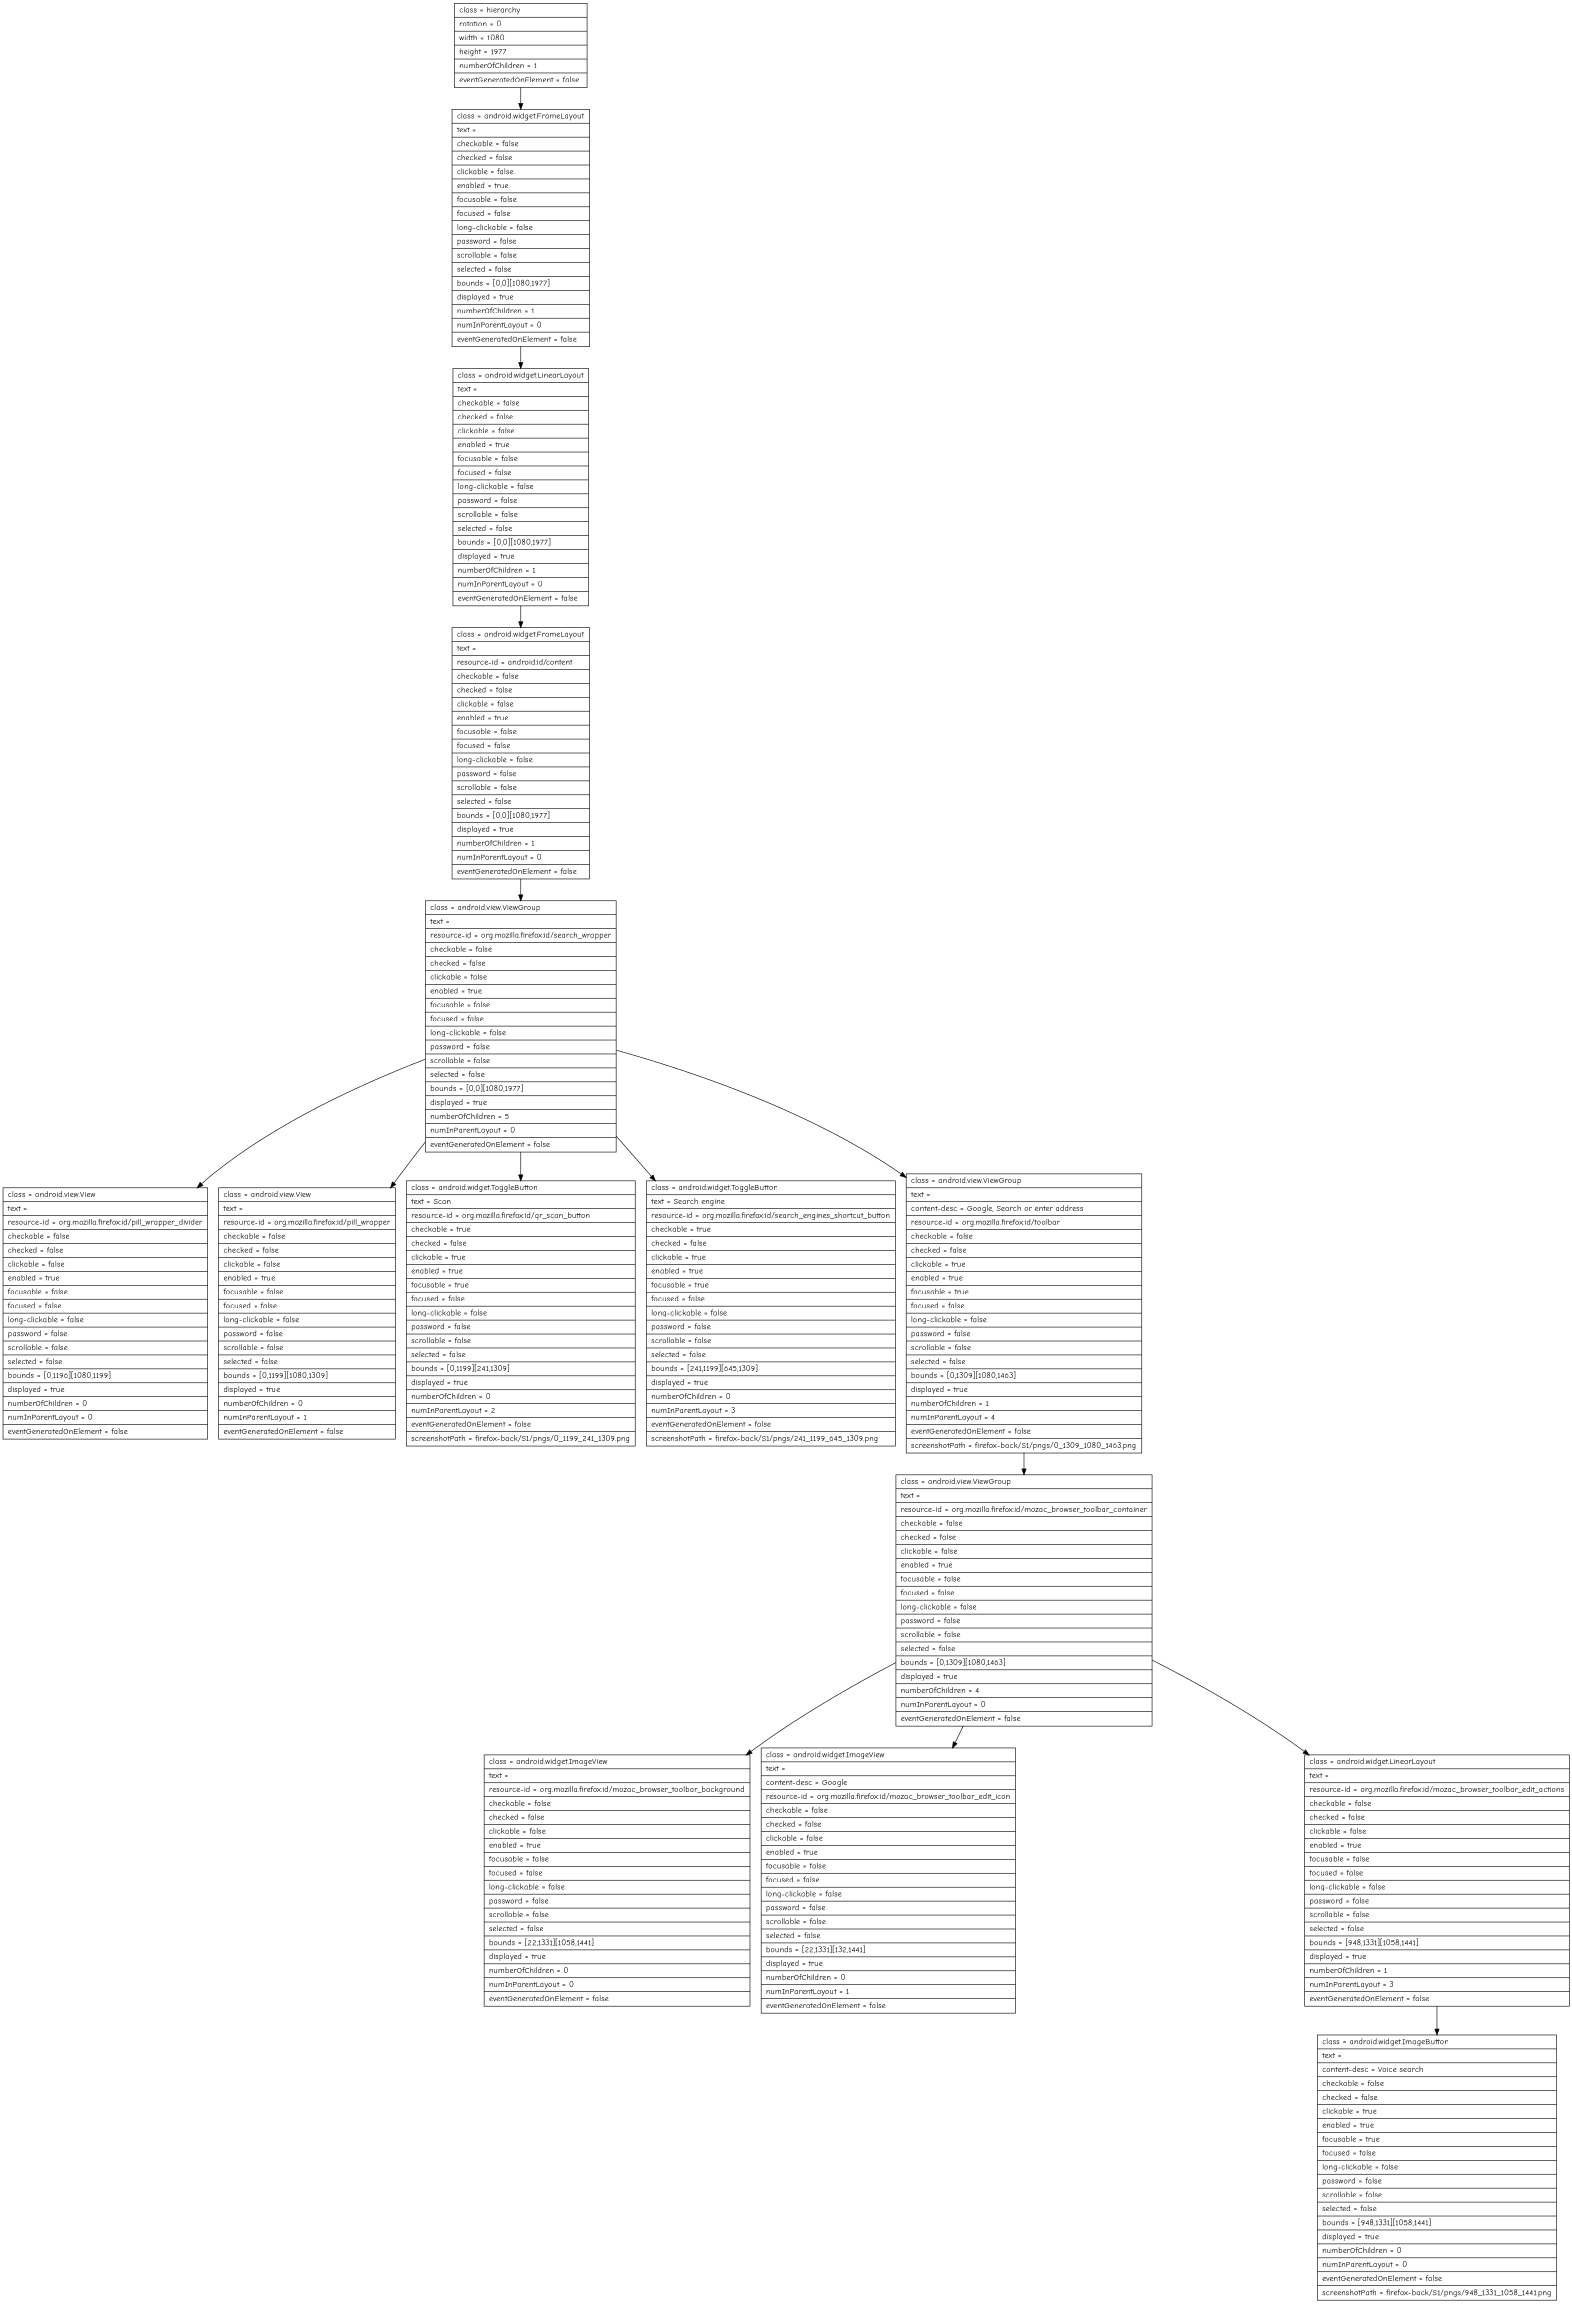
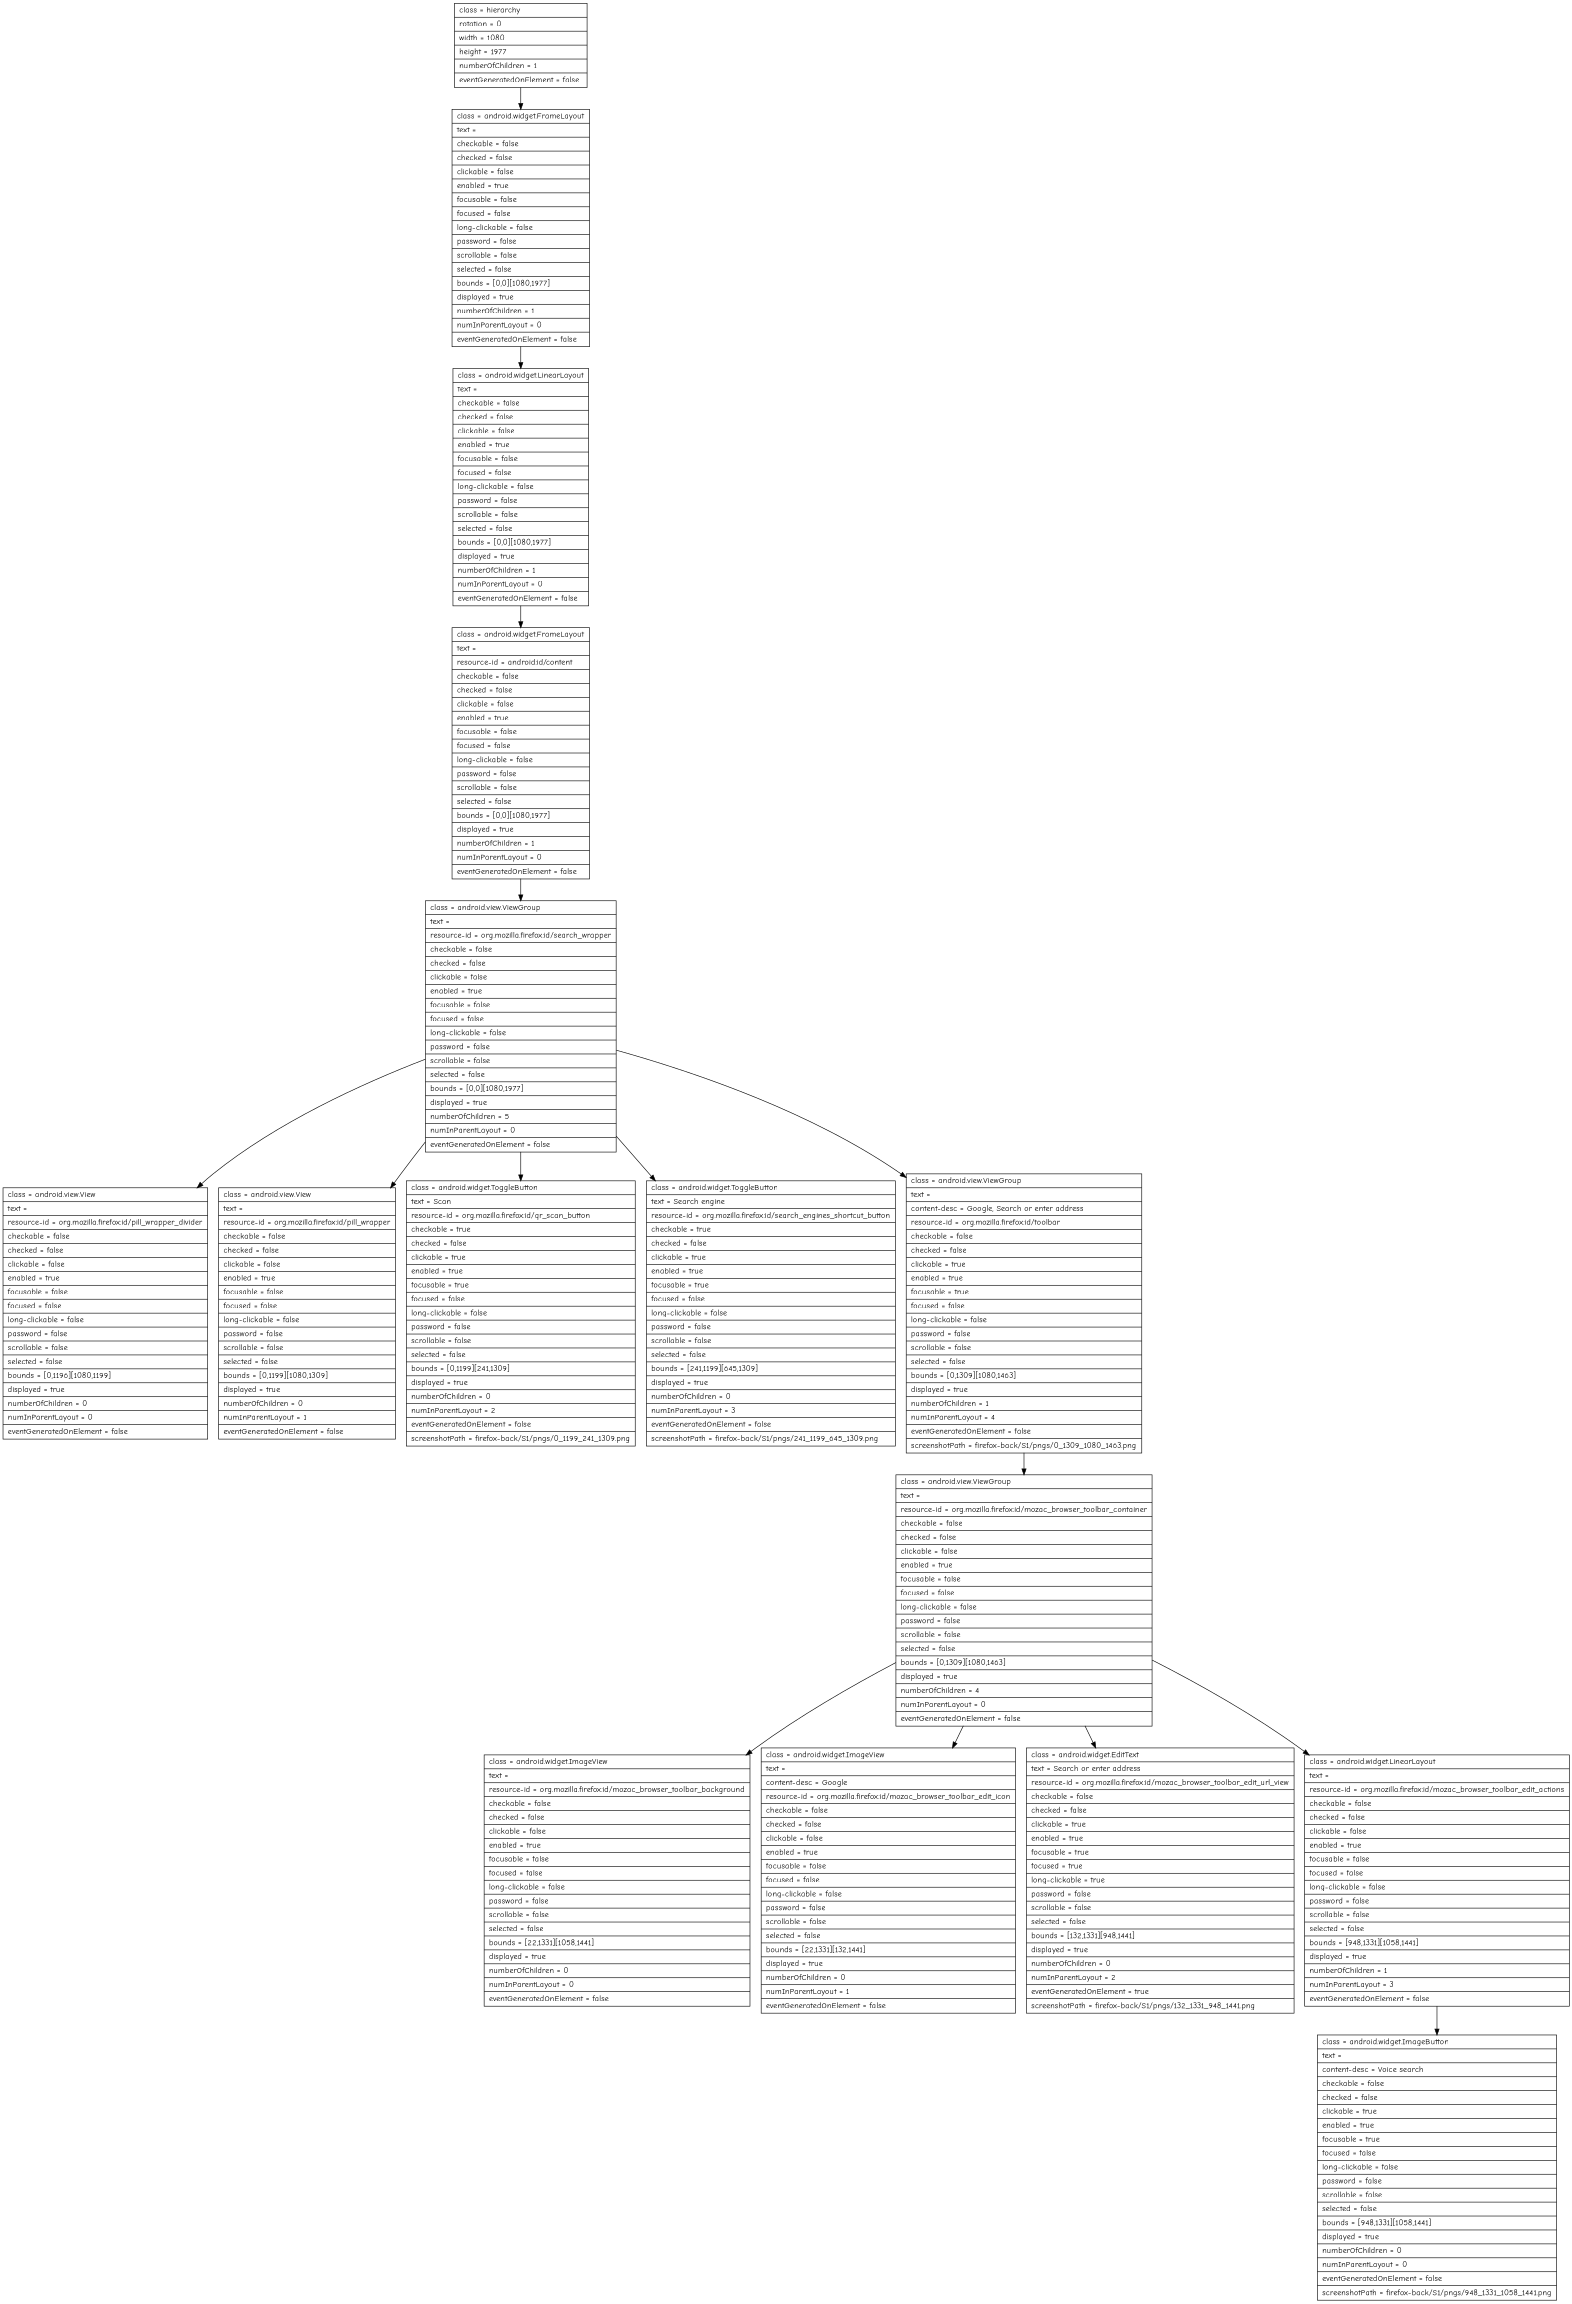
node "class = android.widget.EditText": added
